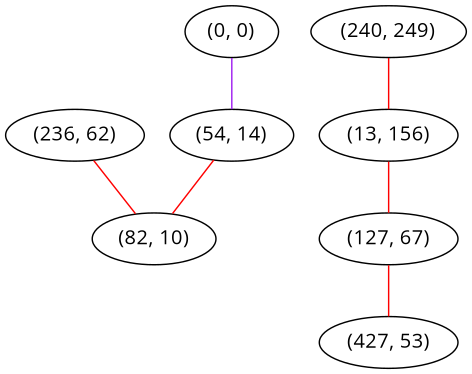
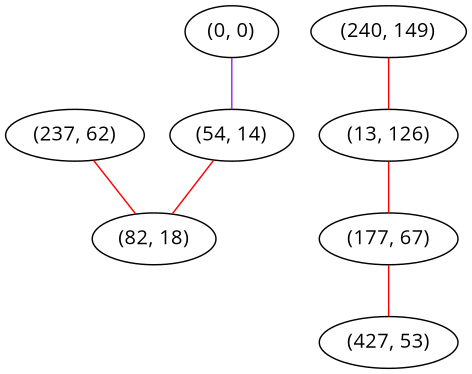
node "(240, 249)": label "(240, 249)" -> "(240, 149)"
node "(236, 62)": label "(236, 62)" -> "(237, 62)"
node "(13, 156)": label "(13, 156)" -> "(13, 126)"
node "(82, 10)": label "(82, 10)" -> "(82, 18)"
node "(127, 67)": label "(127, 67)" -> "(177, 67)"
